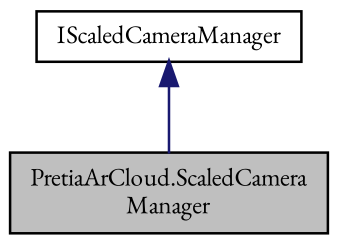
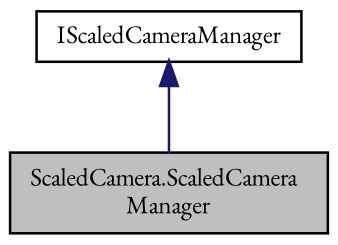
node "PretiaArCloud.ScaledCamera Manager": label "PretiaArCloud.ScaledCamera Manager" -> "ScaledCamera.ScaledCamera Manager"
